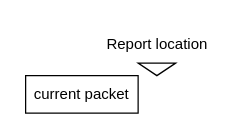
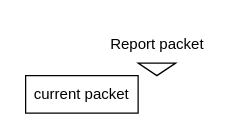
node "Report location": label "Report location" -> "Report packet"
